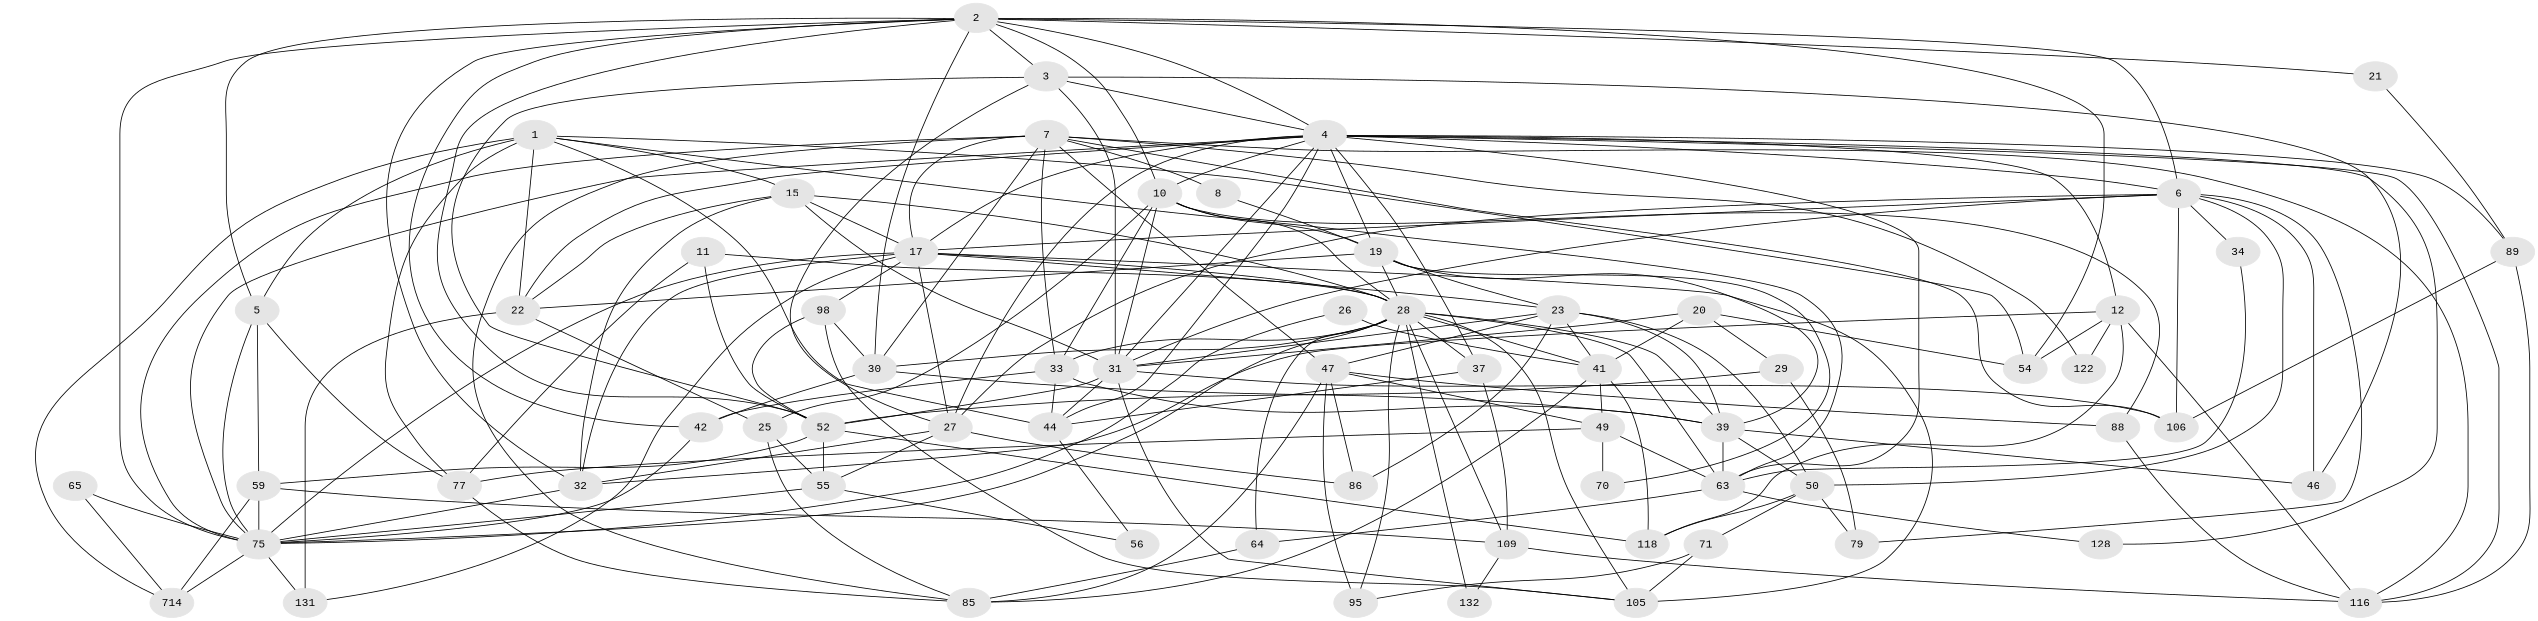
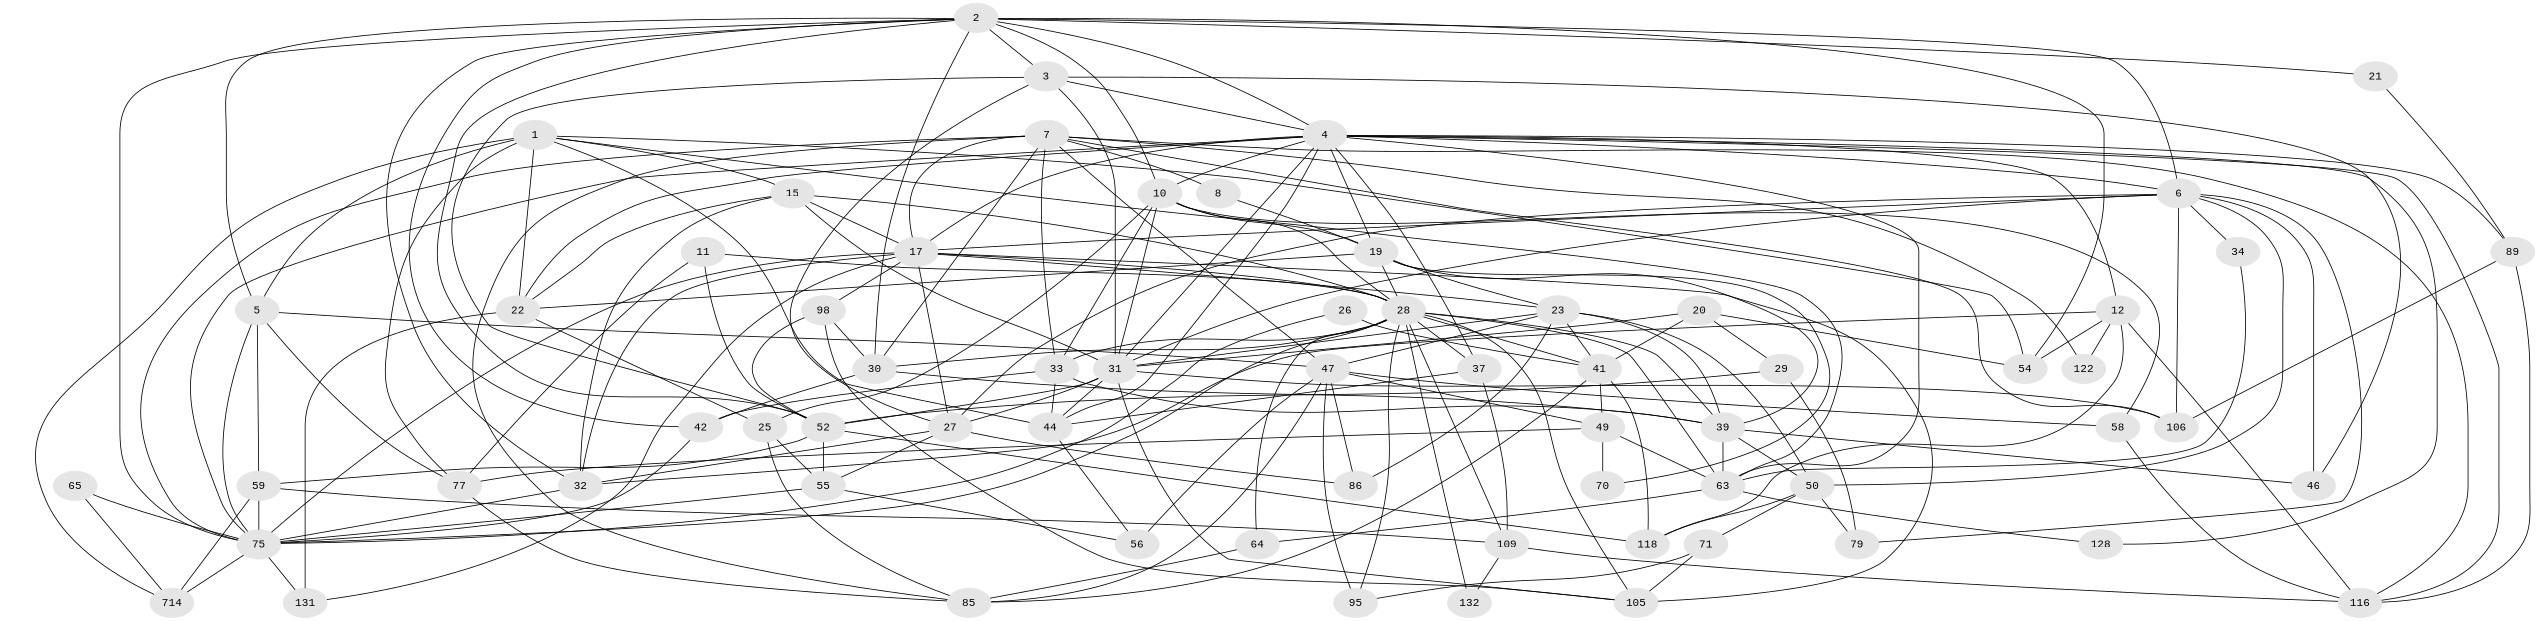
edge "4" -- "27": now "31" -- "27"
edge "5" -- "47": added
node "88": label "88" -> "58"
edge "47" -- "56": added
